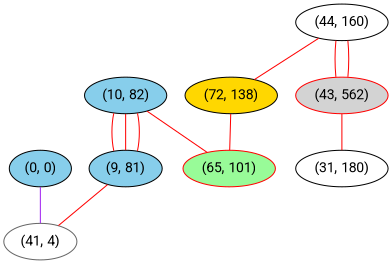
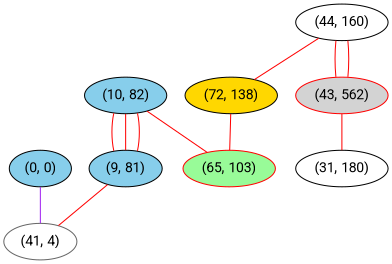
node "(65, 101)": label "(65, 101)" -> "(65, 103)"
